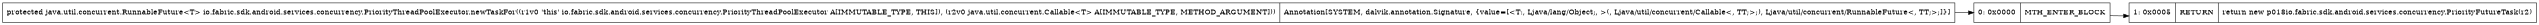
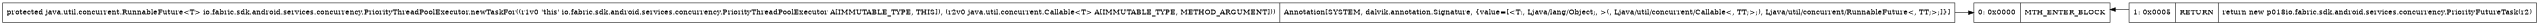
edge "0: 0x0000" -> "1: 0x0005": reversed
